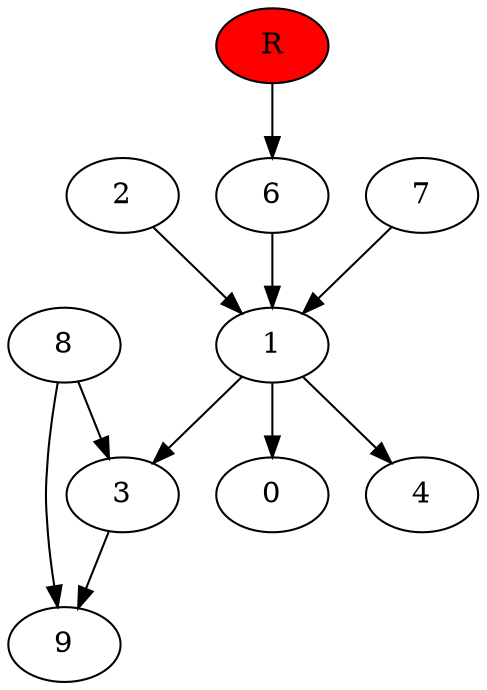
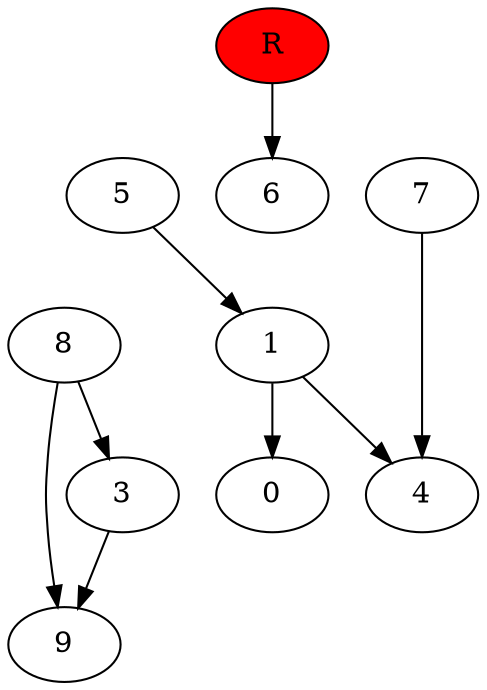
node "2": label "2" -> "5"
edge "6" -> "1": removed
edge "7" -> "1": now "7" -> "4"
edge "1" -> "3": removed
